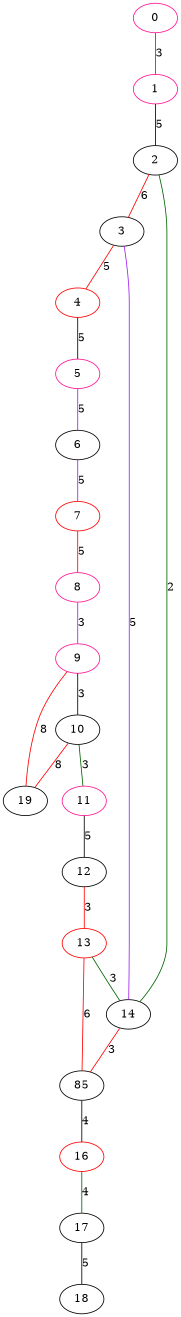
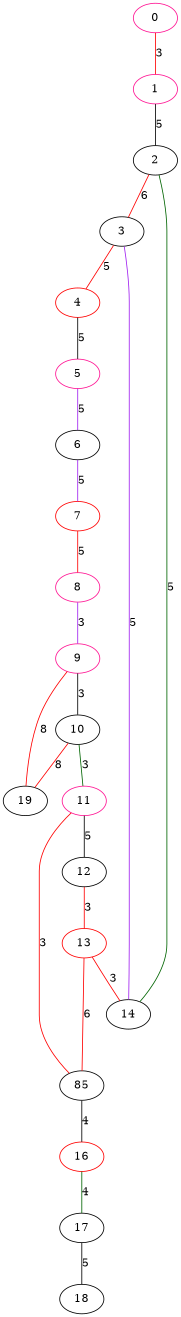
edge "2" -- "14": label "2" -> "5"
edge "13" -- "14": color darkgreen -> red
edge "14" -- "85": now "11" -- "85"
